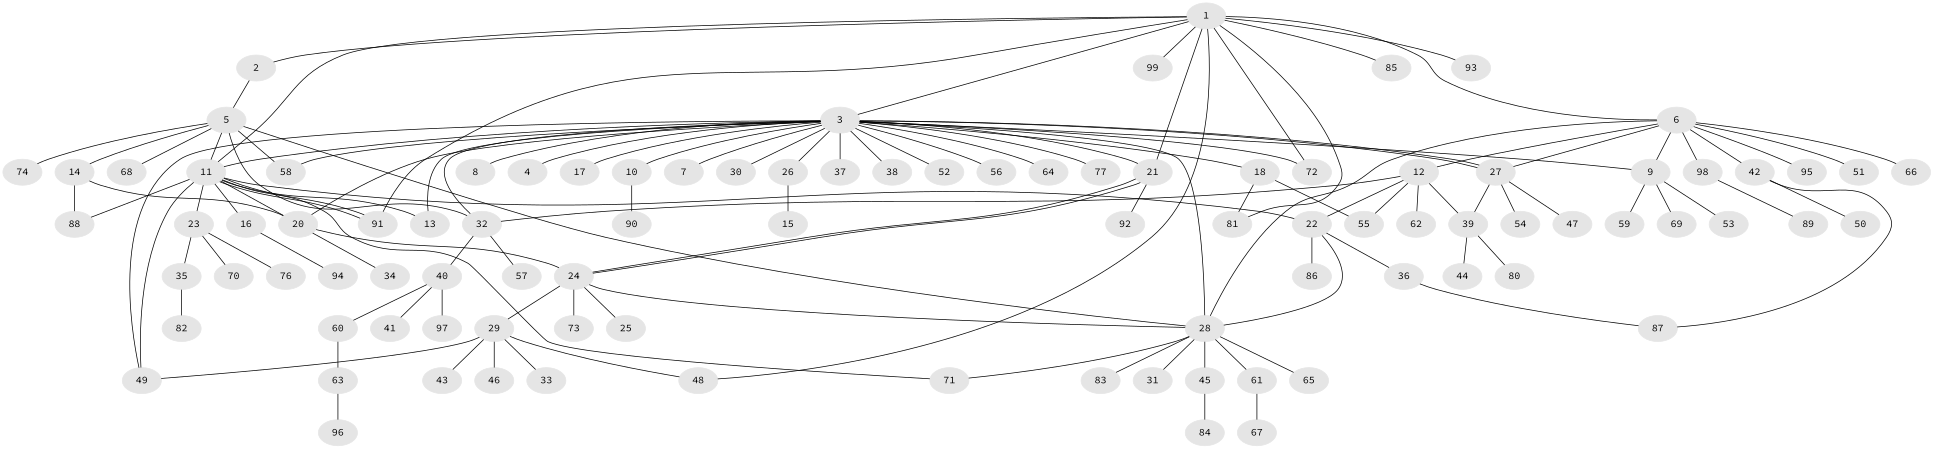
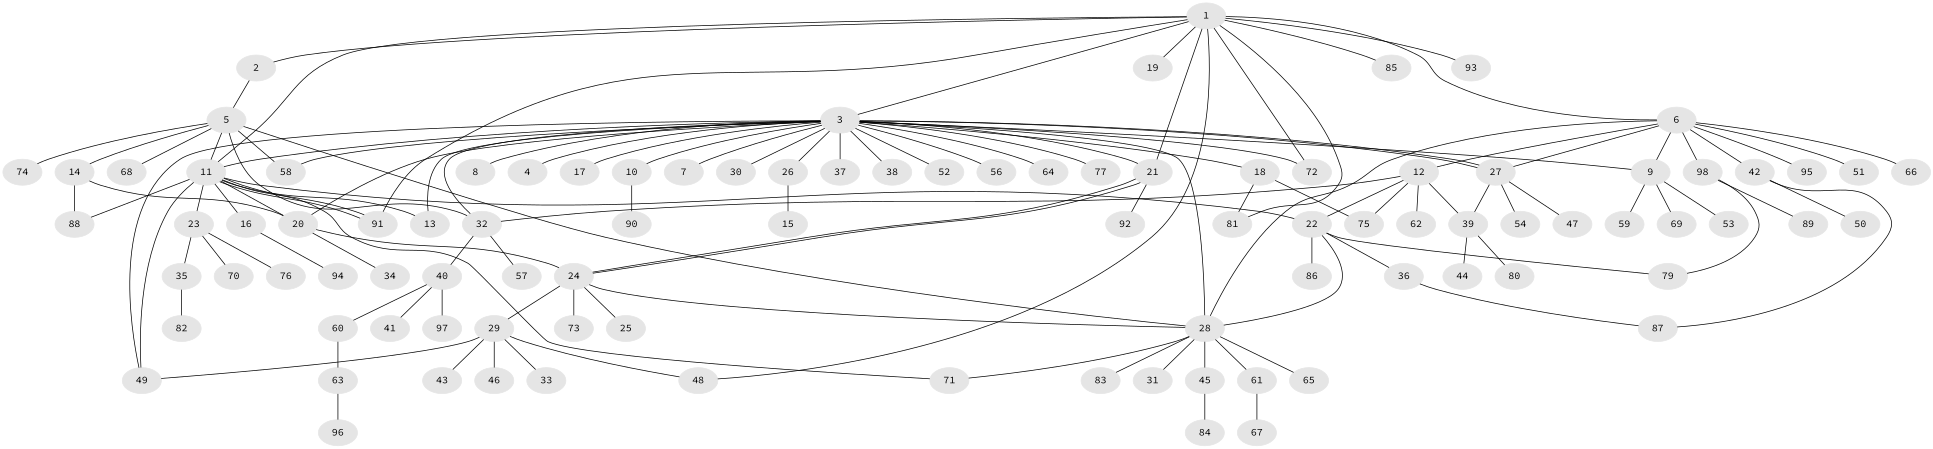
node "99": label "99" -> "19"
node "55": label "55" -> "75"
node "79": added
